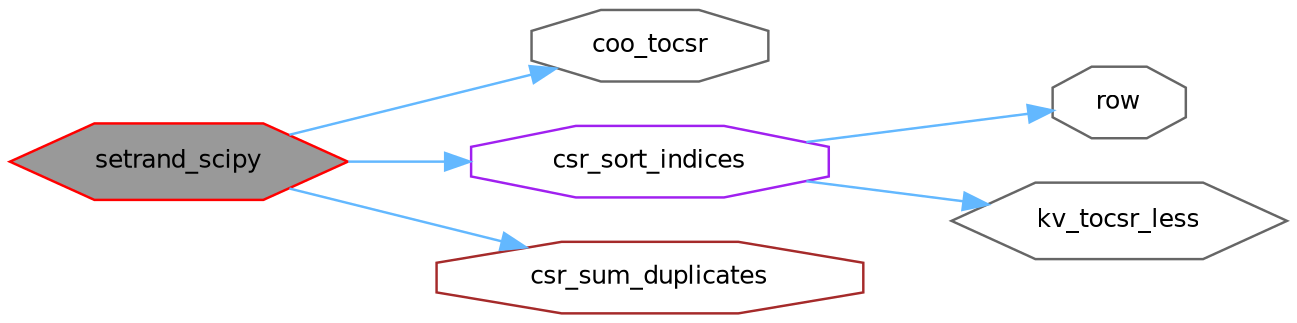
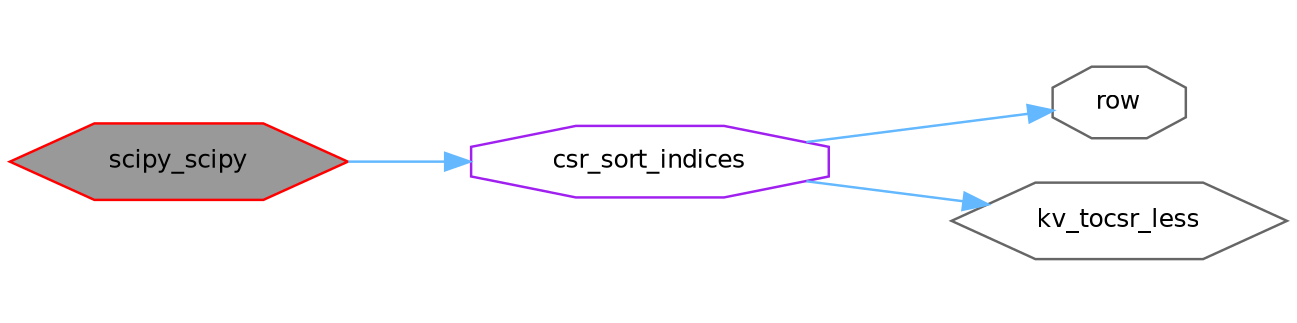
node "coo_tocsr": removed
node "setrand_scipy": label "setrand_scipy" -> "scipy_scipy"
node "csr_sum_duplicates": removed
